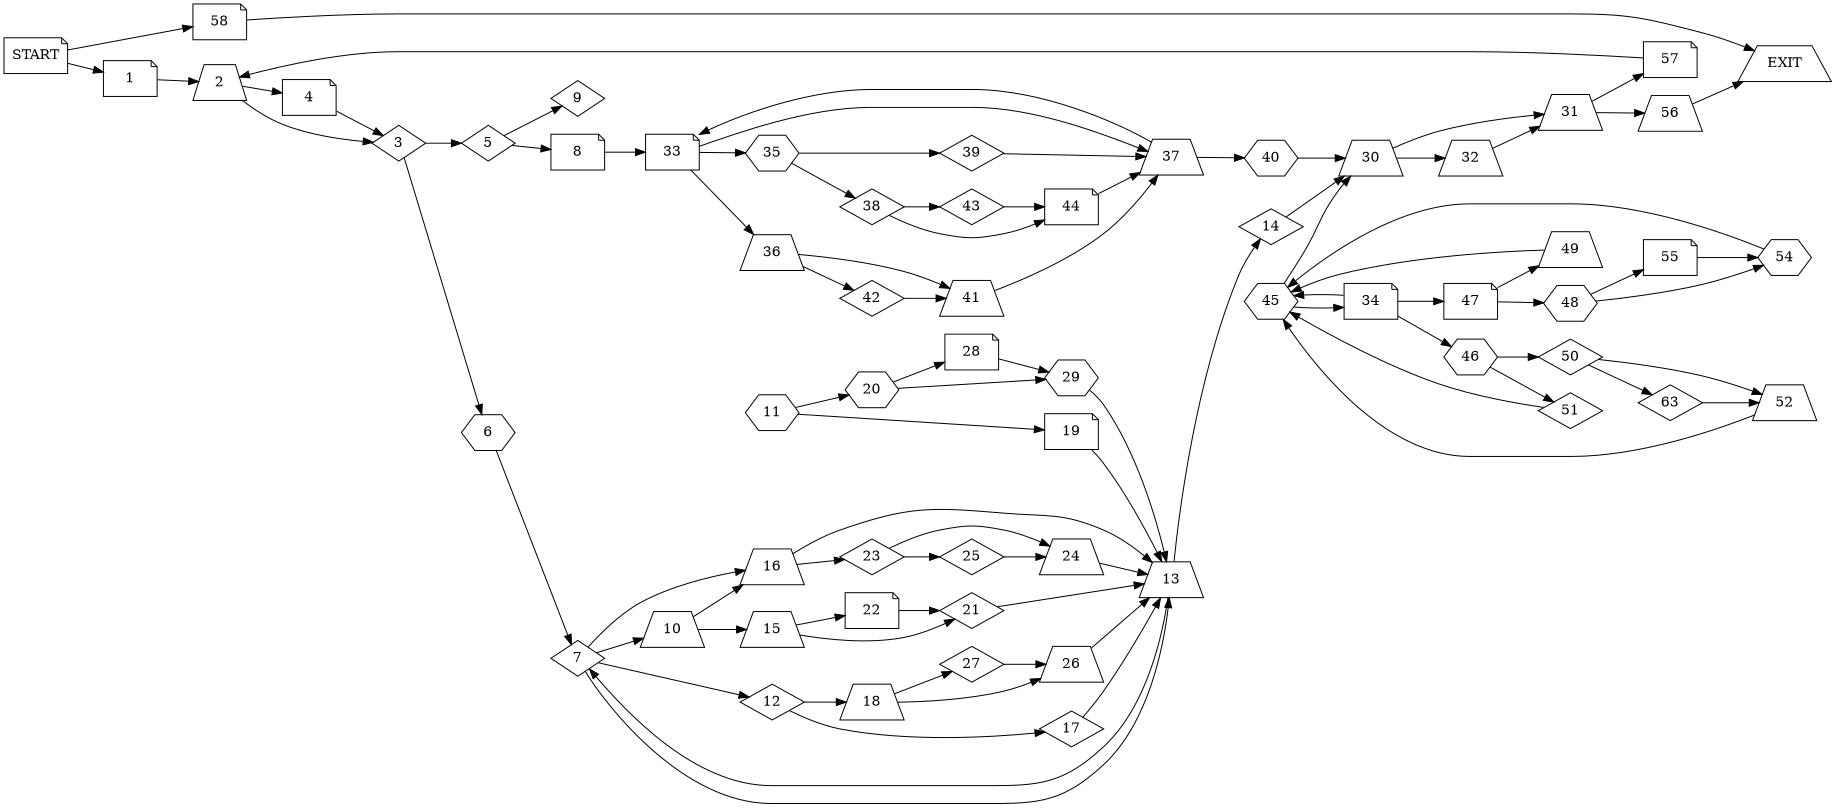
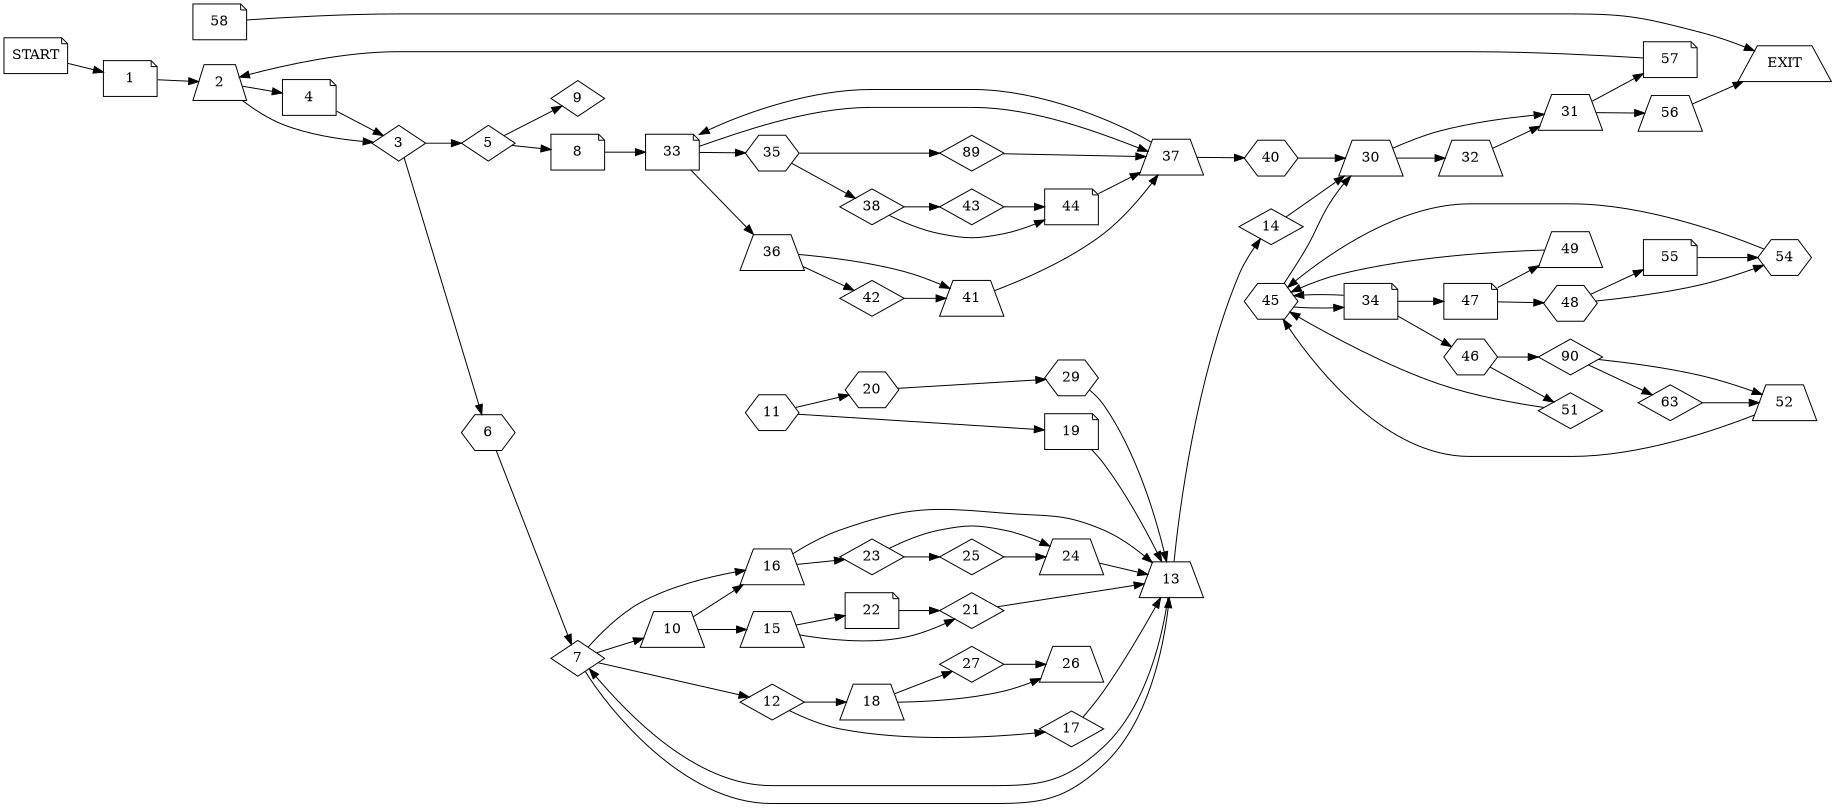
edge "START" -> "58": removed
node "39": label "39" -> "89"
node "28": removed
node "50": label "50" -> "90"
edge "26" -> "13": removed
